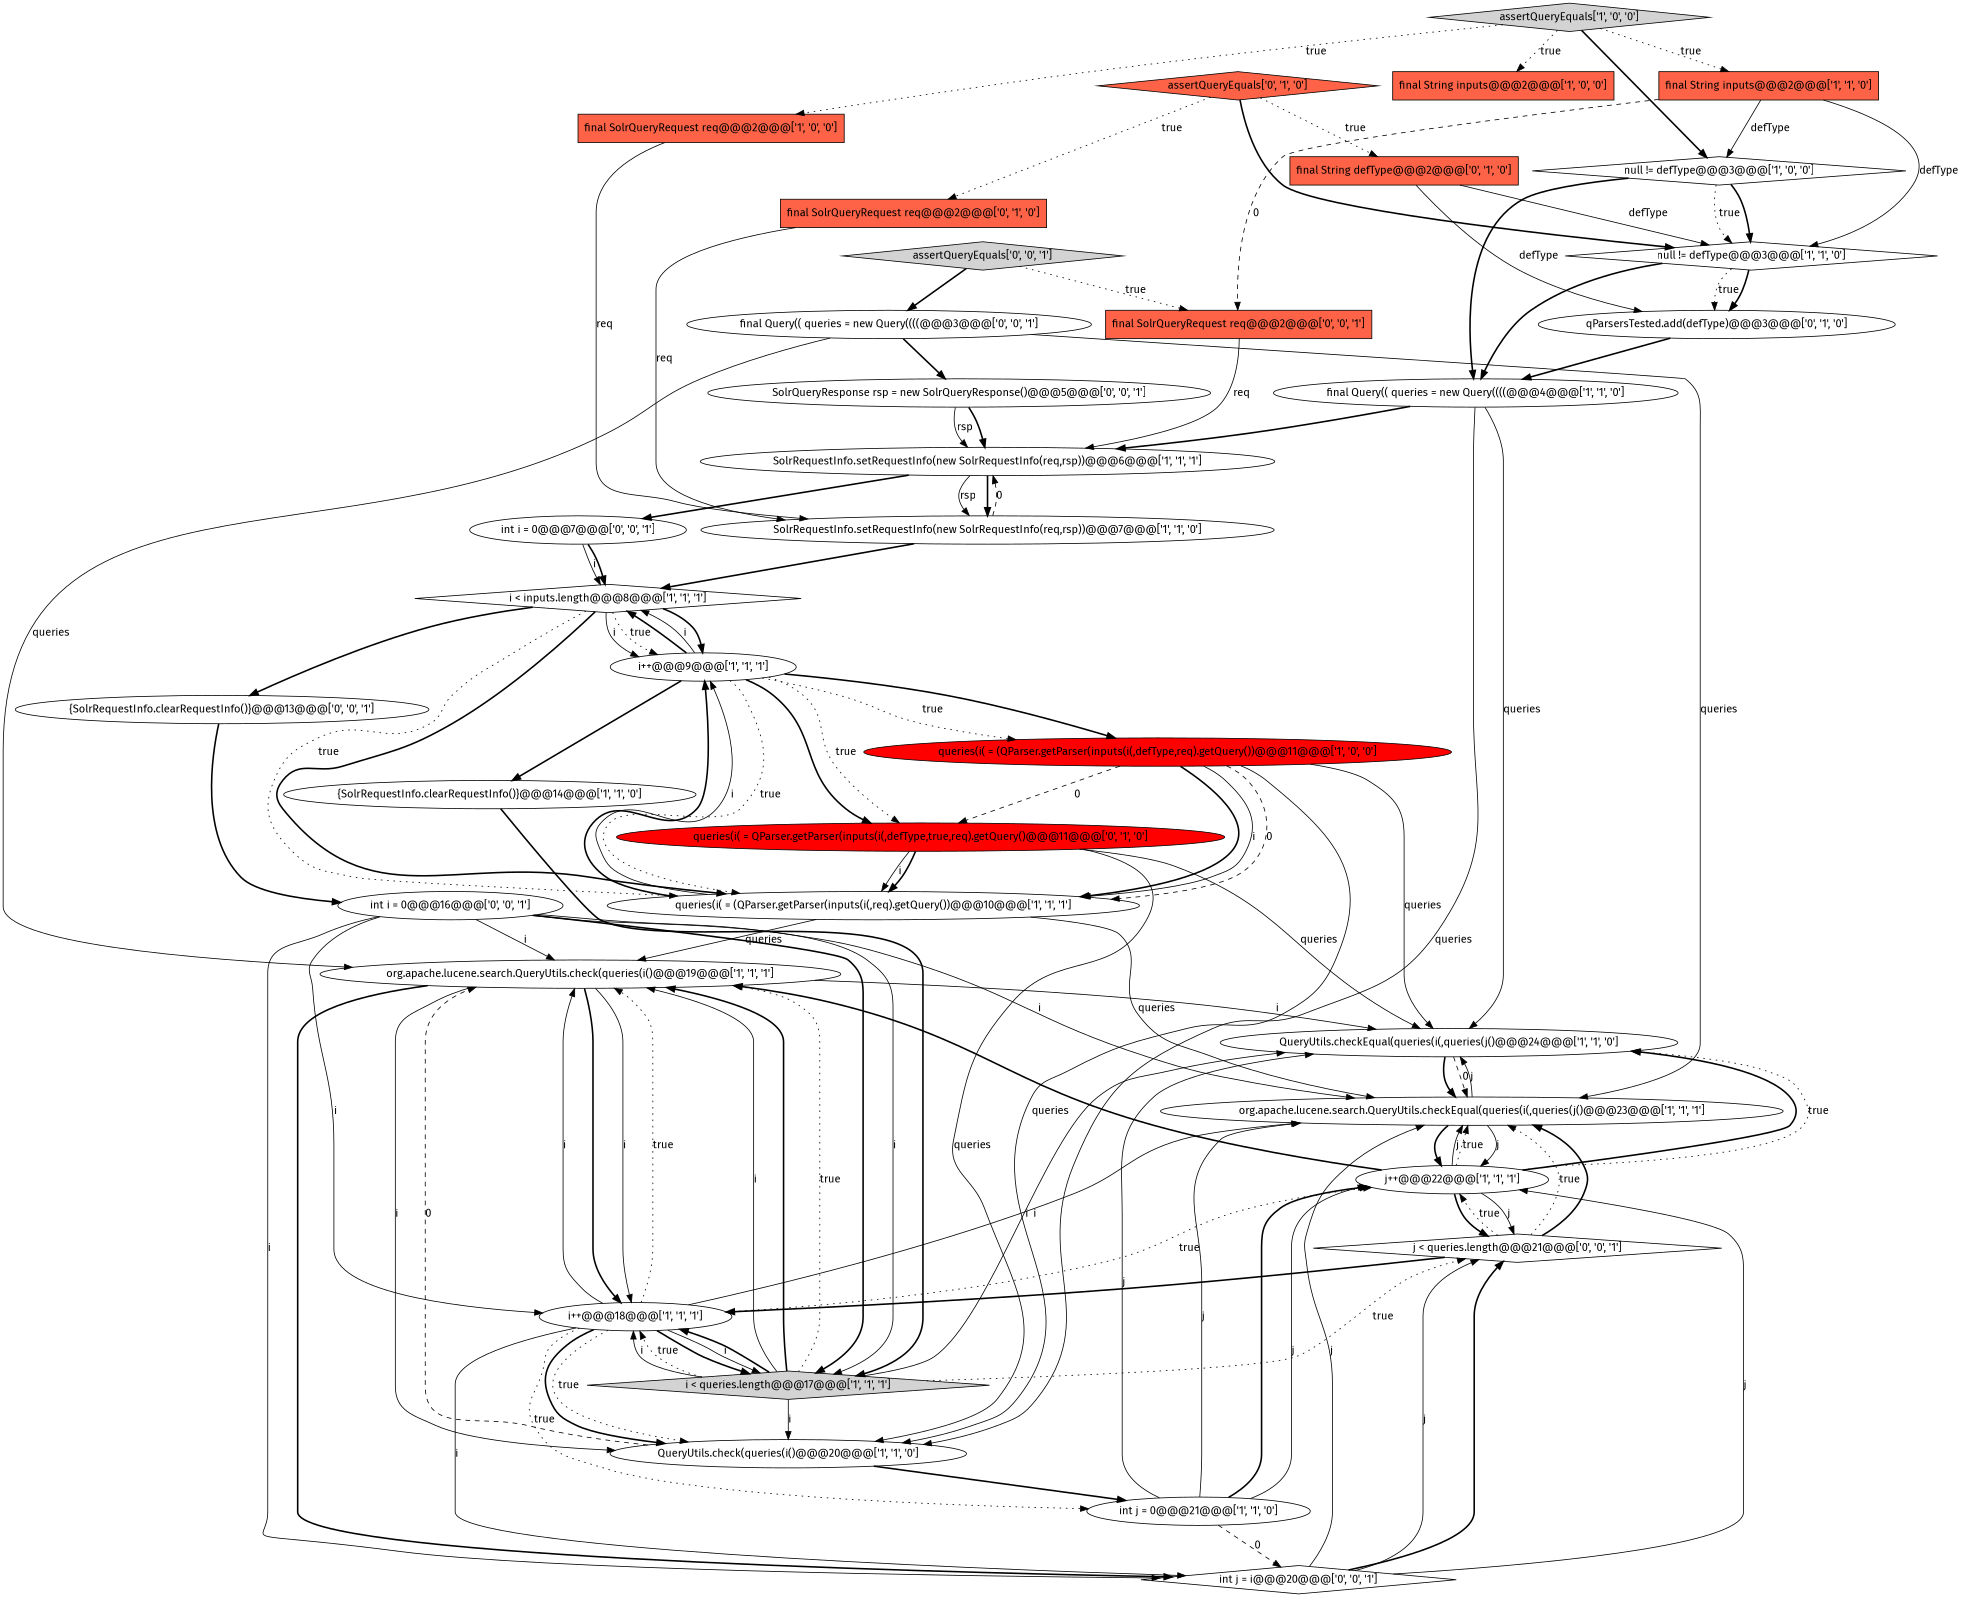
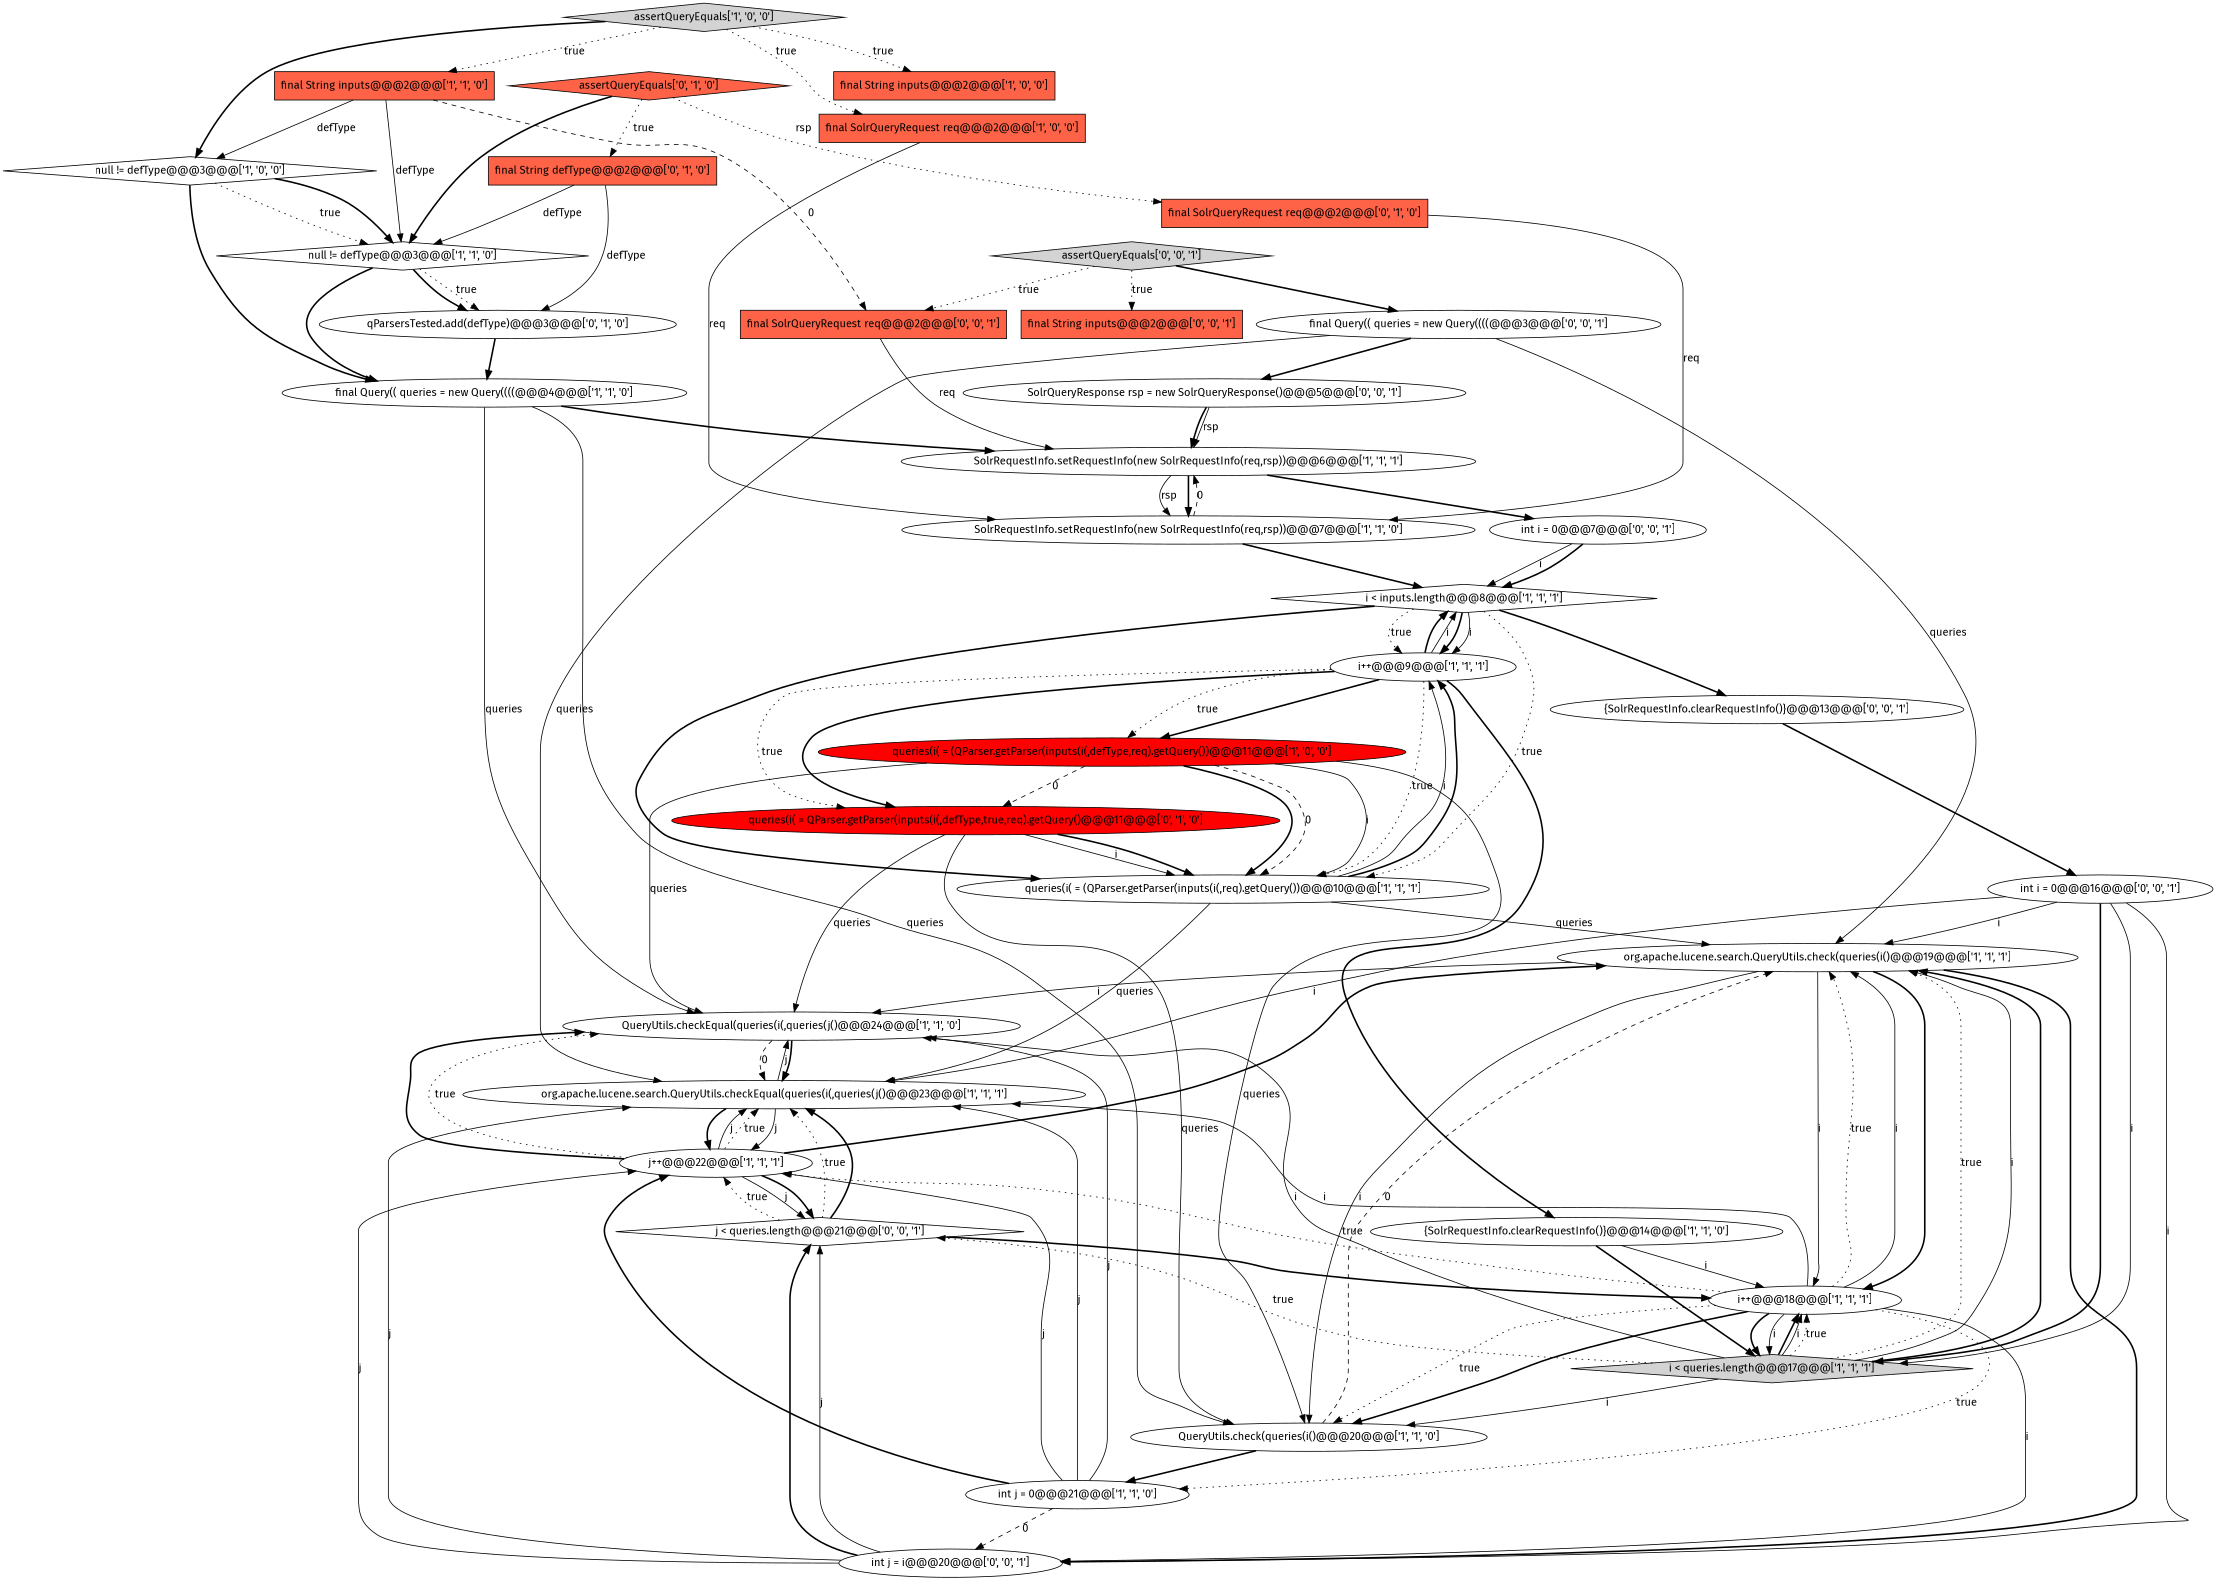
edge "assertQueryEquals['0', '1', '0']" -> "final SolrQueryRequest req@@@2@@@['0', '1', '0']": label "true" -> "rsp"
node "final String inputs@@@2@@@['0', '0', '1']": added
edge "int i = 0@@@16@@@['0', '0', '1']" -> "i++@@@18@@@['1', '1', '1']": now "{SolrRequestInfo.clearRequestInfo()}@@@14@@@['1', '1', '0']" -> "i++@@@18@@@['1', '1', '1']"
node "int j = i@@@20@@@['0', '0', '1']": shape diamond -> ellipse
